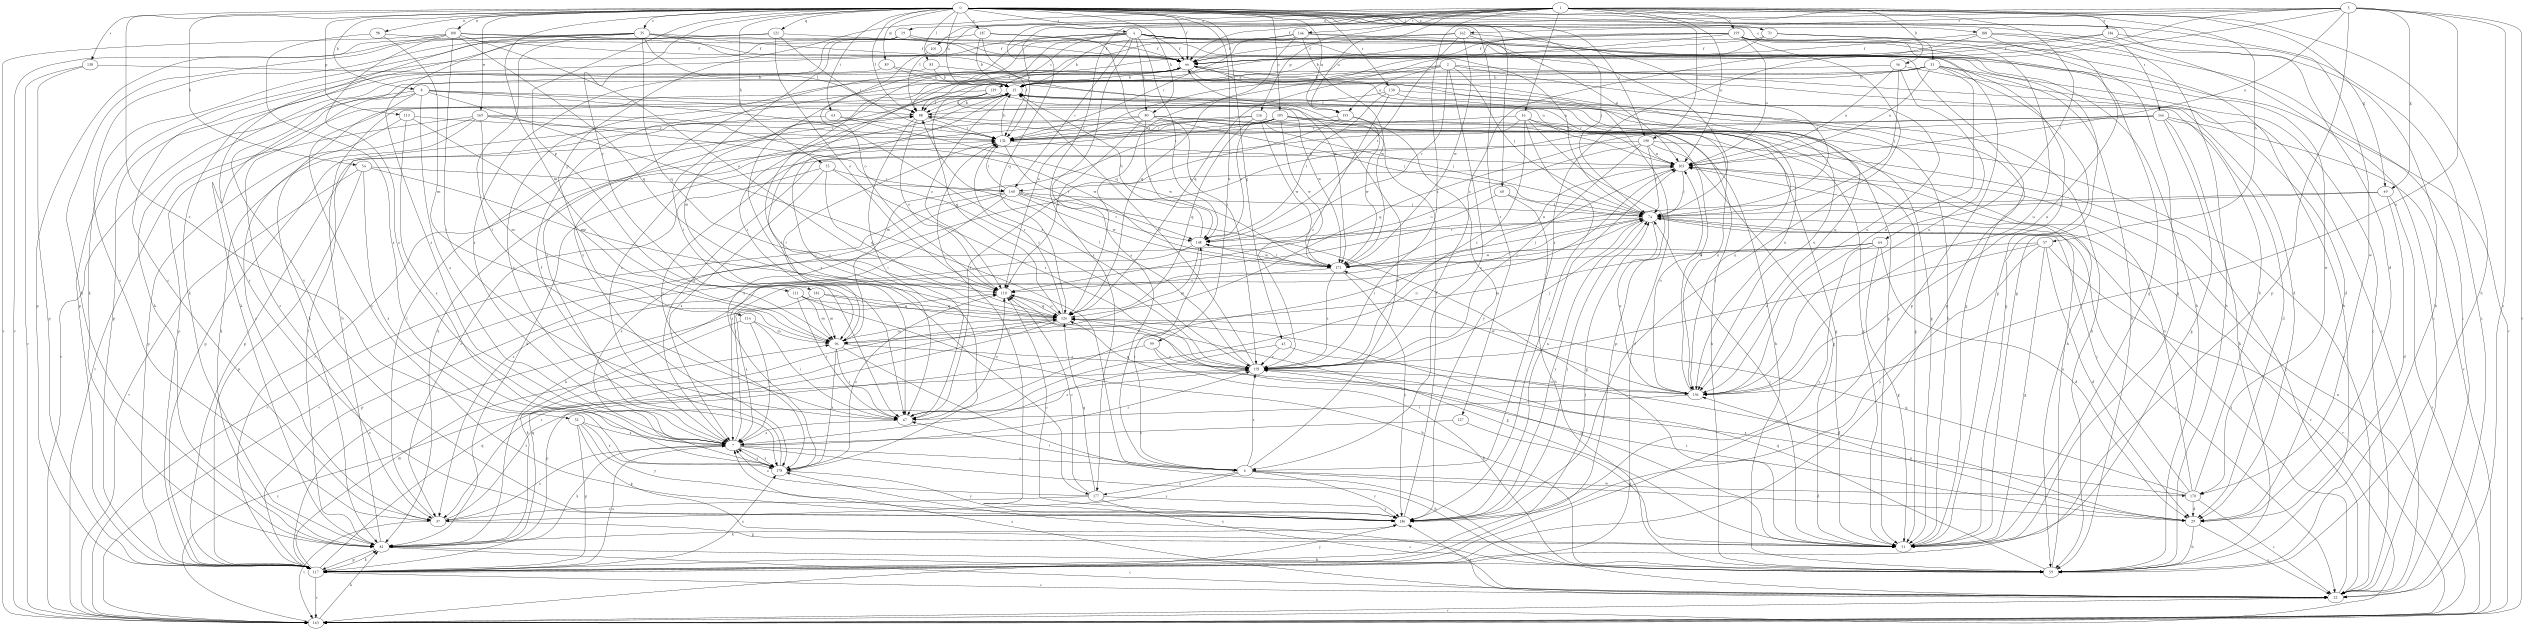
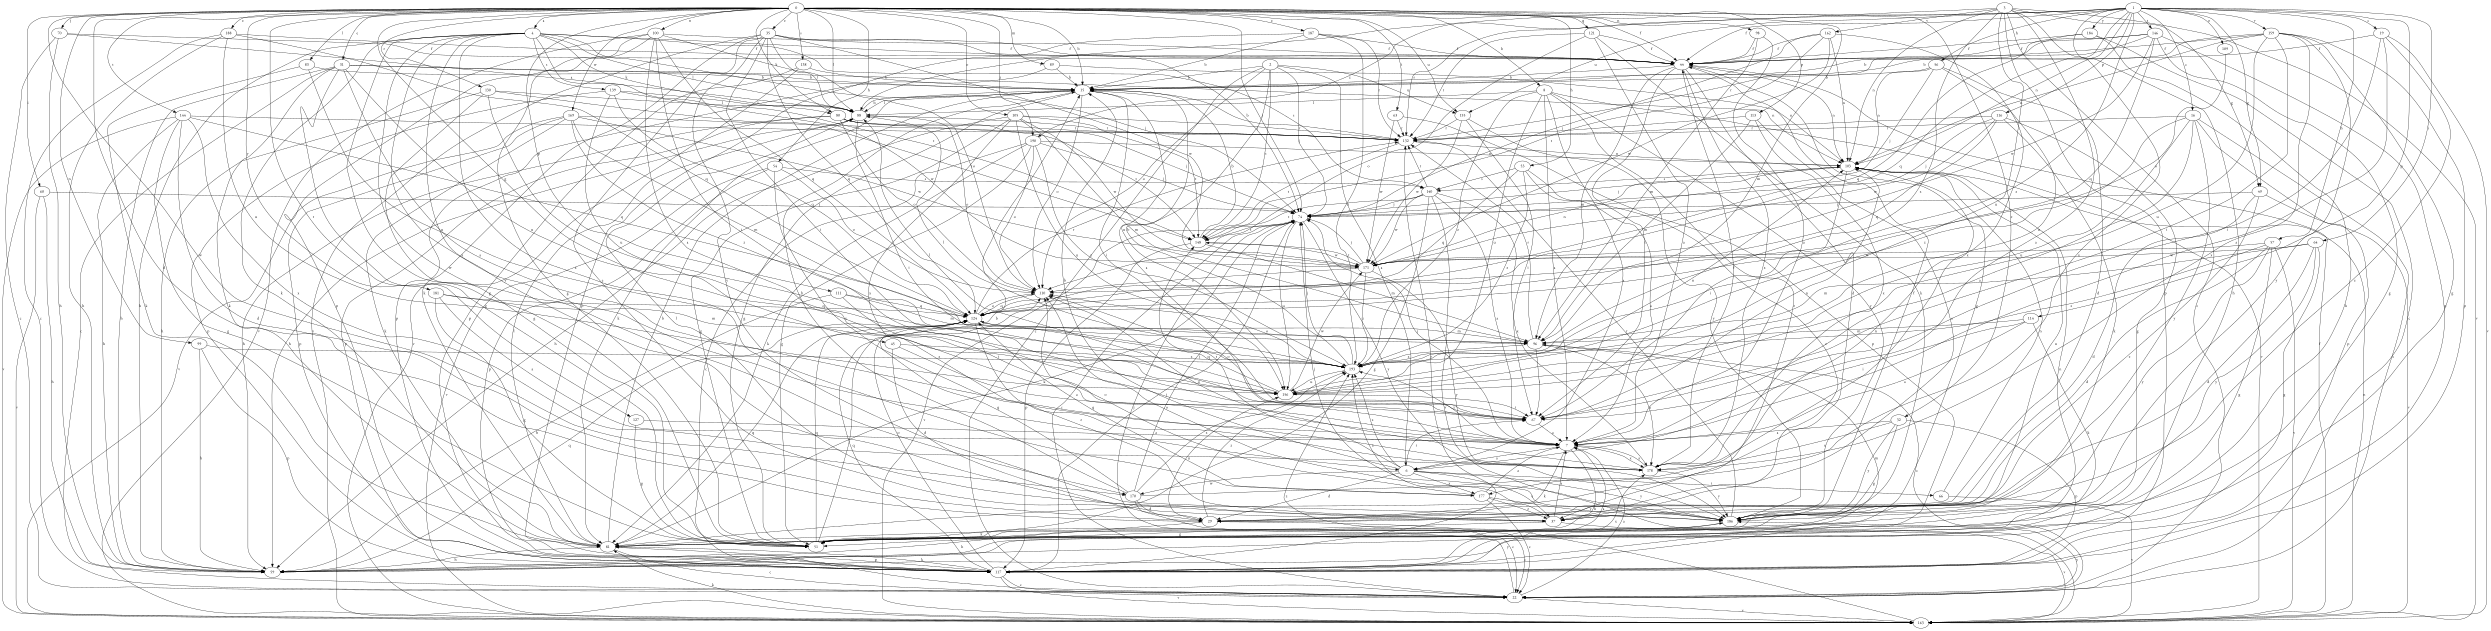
edge "80" -> "51": removed, label "g"
edge "51" -> "74": removed, label "j"
node "66": added
edge "59" -> "178": removed, label "x"
